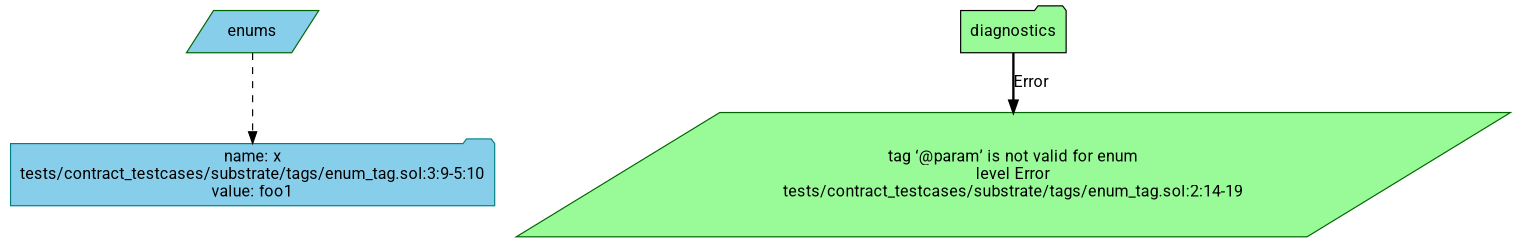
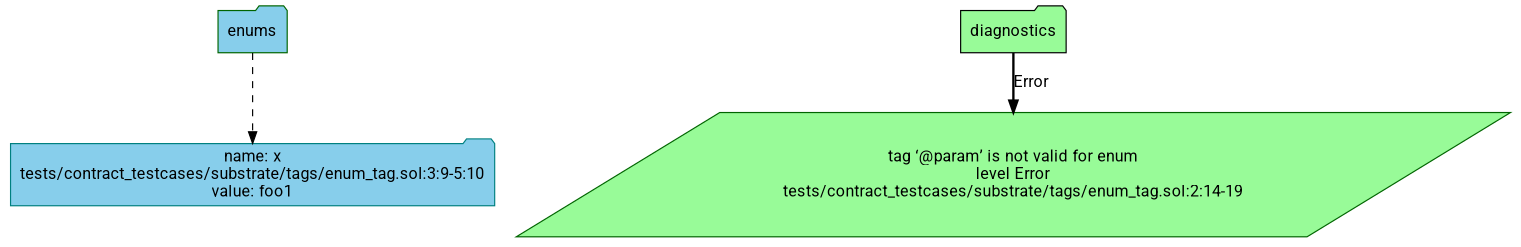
node "enums": shape parallelogram -> folder
